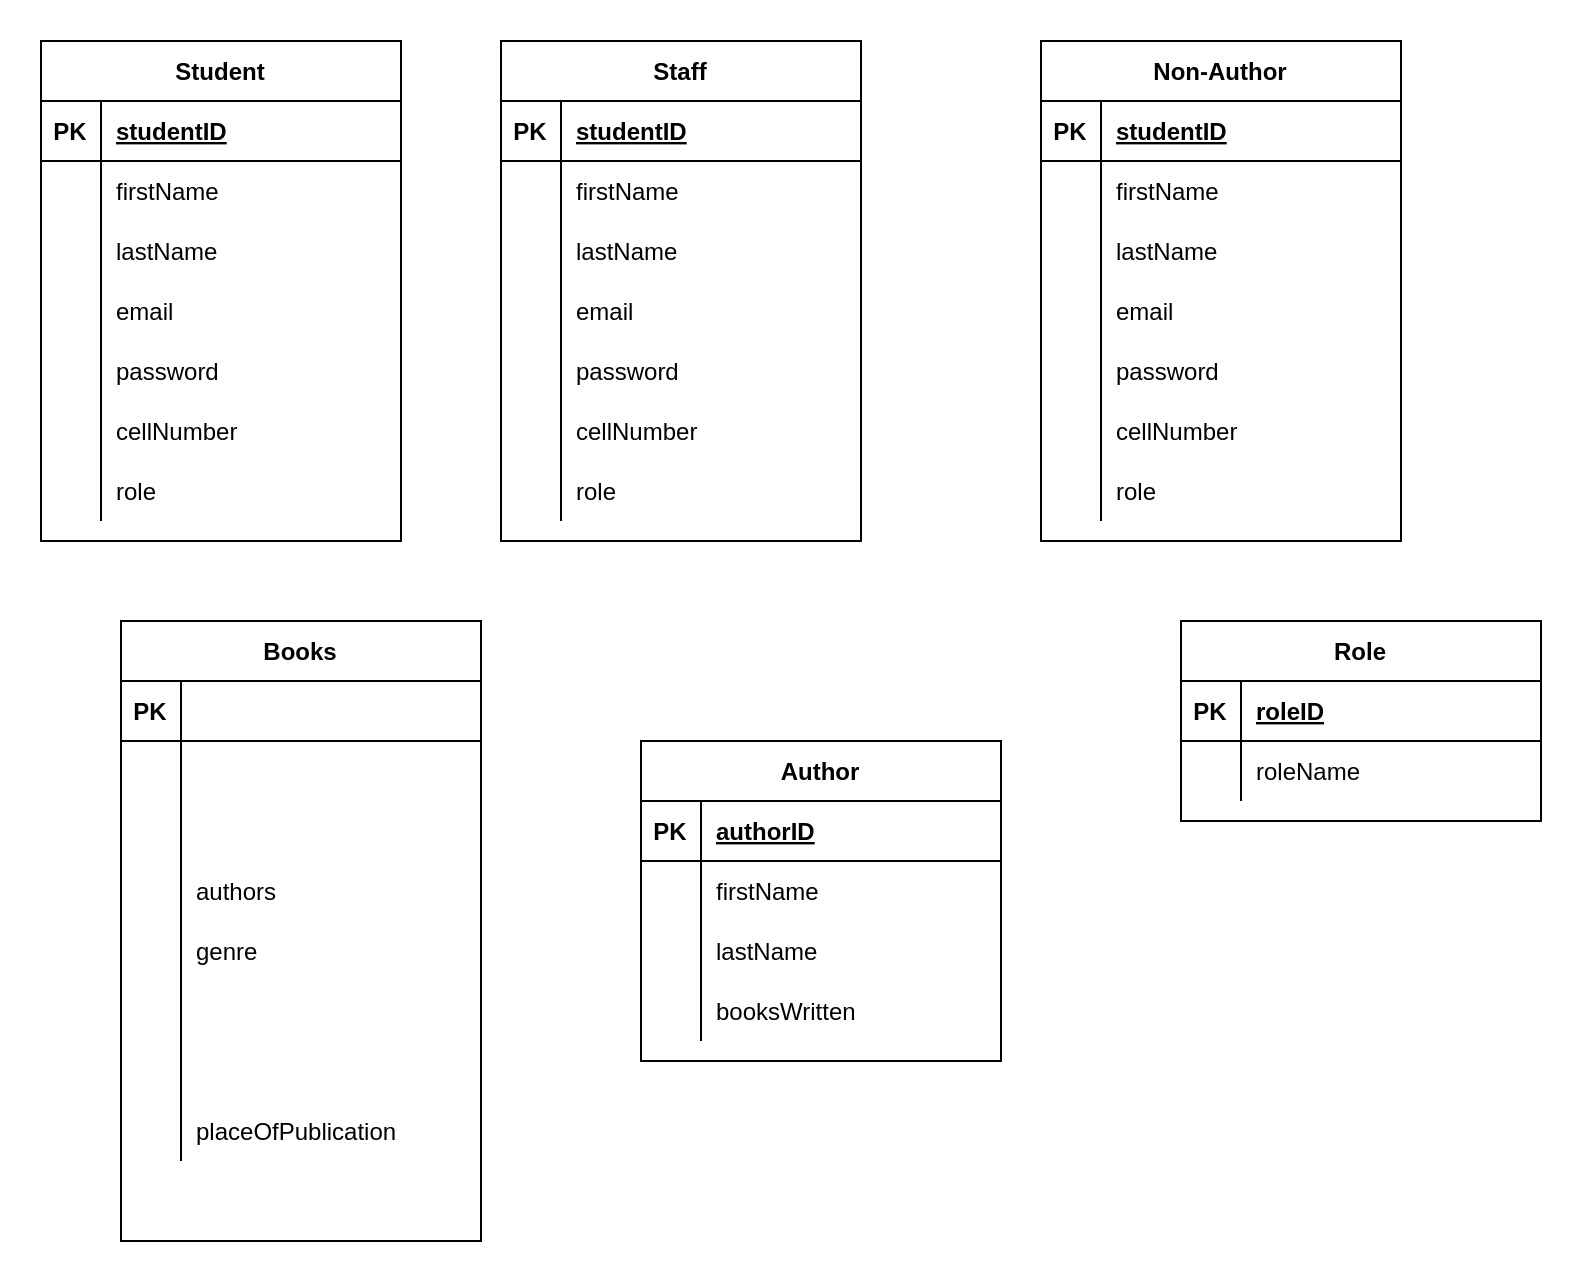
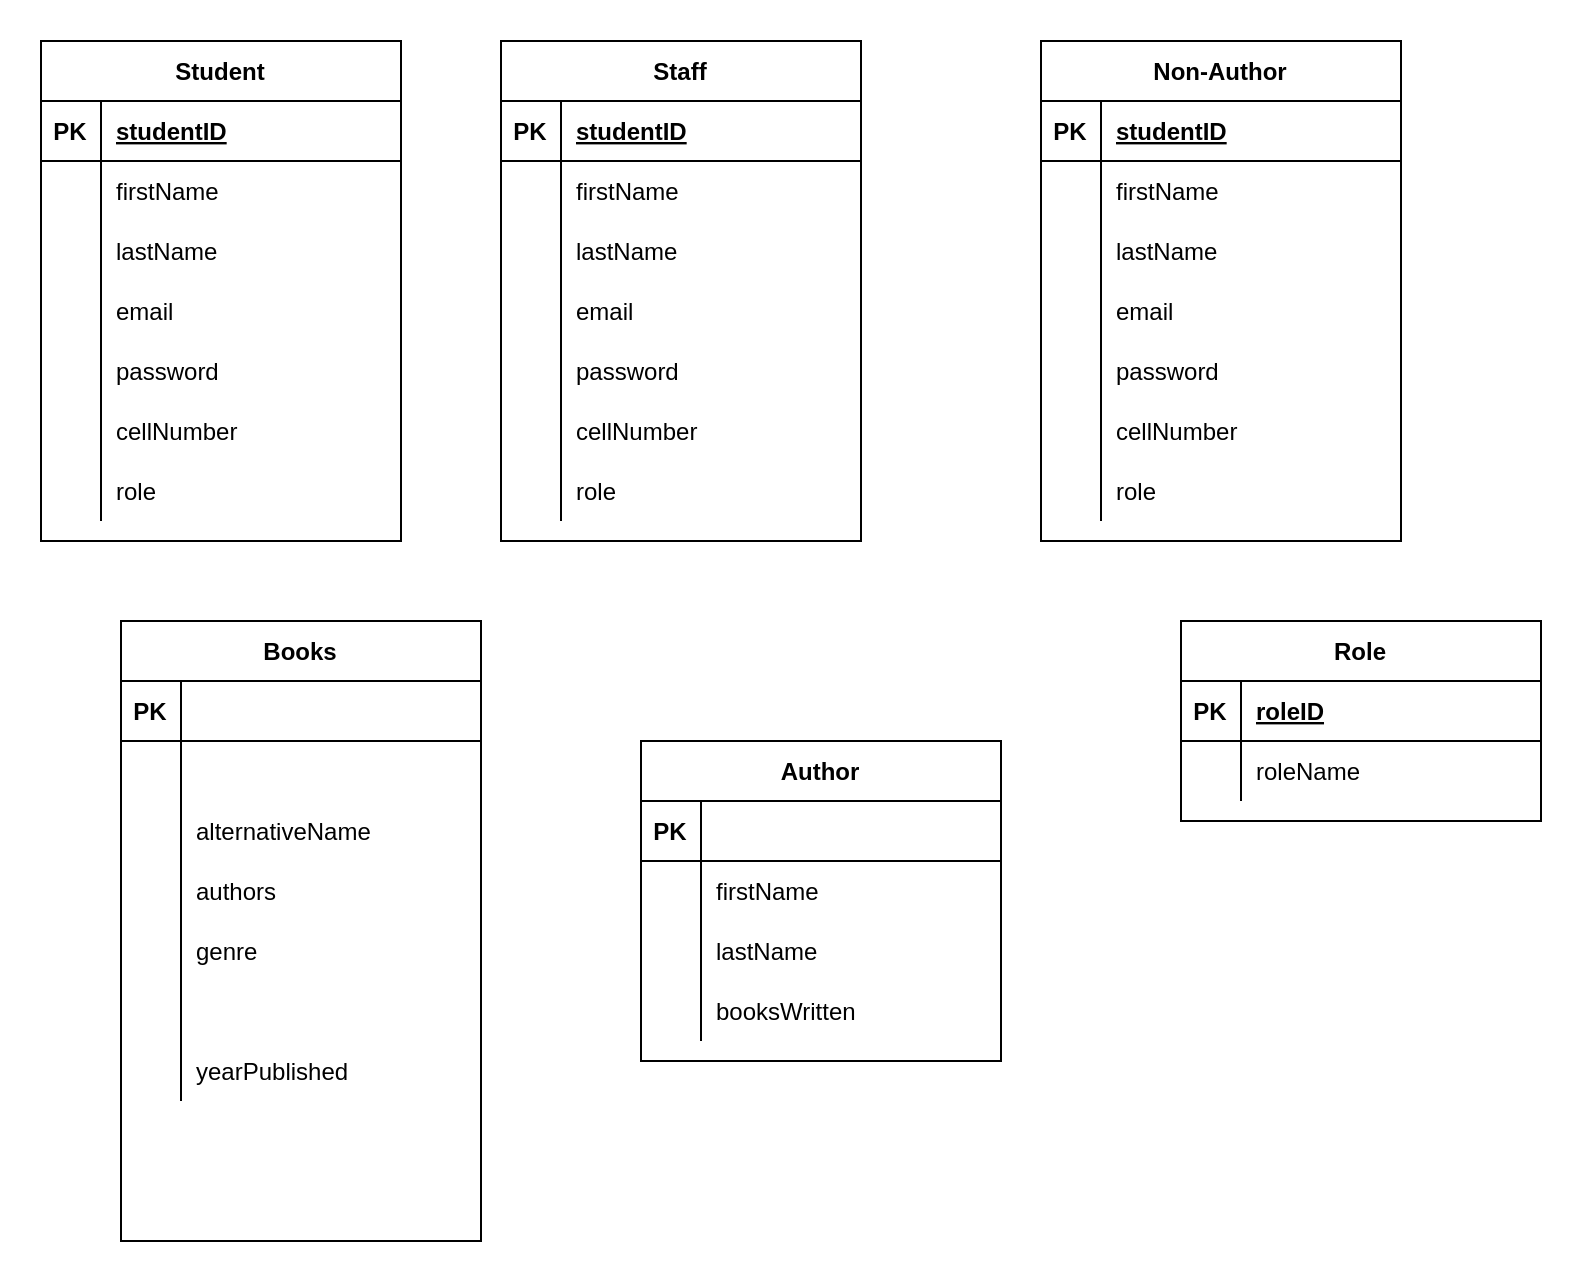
node "alternativeName": added
node "authorID": removed
node "yearPublished": added
node "placeOfPublication": removed
